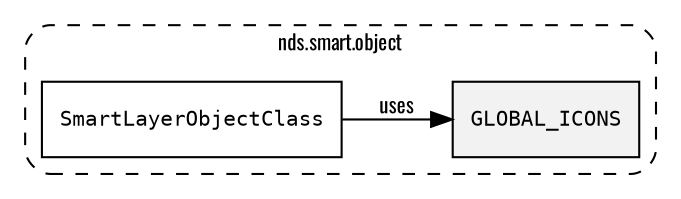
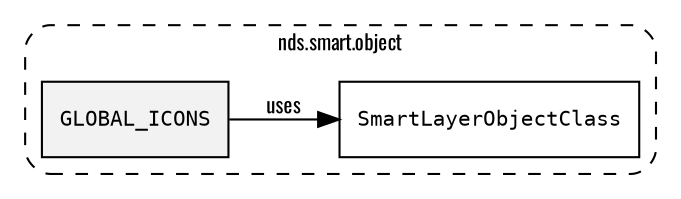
edge "SmartLayerObjectClass" -> "GLOBAL_ICONS": reversed
